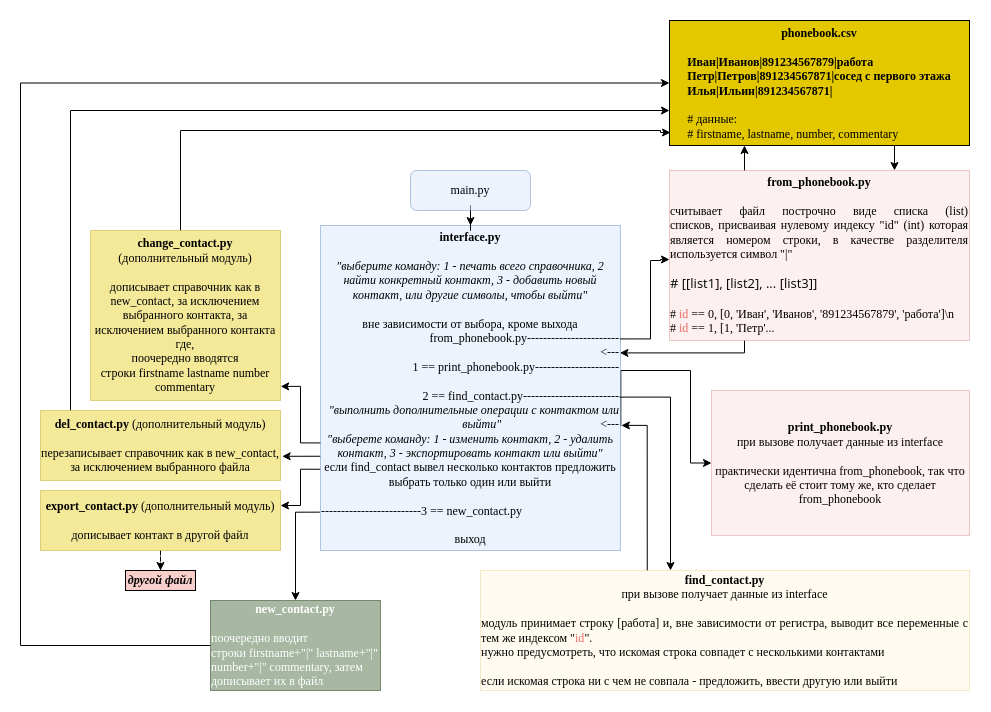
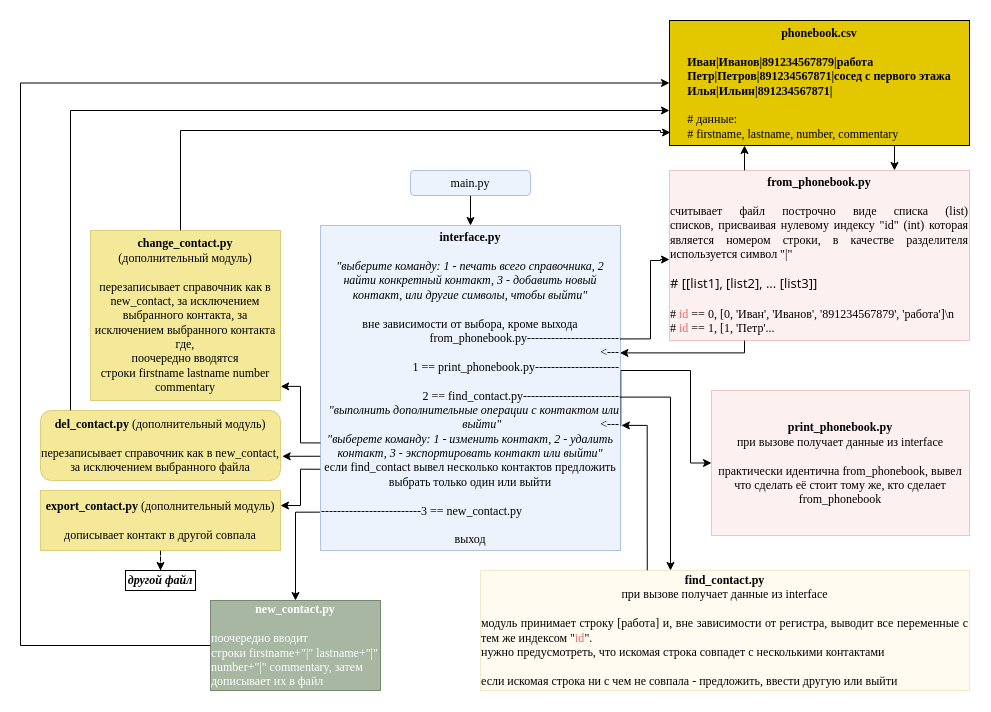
node "main.ру": size 120x40 -> 120x25
node "change_contact.py (дополнительный модуль) дописывает справочник как в new_contact, за исключением выбранного контакта, за исключением выбранного контакта где, поочередно вводятся строки firstname lastname number commentary": label "change_contact.py (дополнительный модуль) дописывает справочник как в new_contact, за исключением выбранного контакта, за исключением выбранного контакта где, поочередно вводятся строки firstname lastname number commentary" -> "change_contact.py (дополнительный модуль) перезаписывает справочник как в new_contact, за исключением выбранного контакта, за исключением выбранного контакта где, поочередно вводятся строки firstname lastname number commentary"
node "del_contact.py (дополнительный модуль) перезаписывает справочник как в new_contact, за исключением выбранного файла": shape rectangle -> rounded rectangle
node "print_phonebook.py при вызове получает данные из interface практически идентична from_phonebook, так что сделать её стоит тому же, кто сделает from_phonebook": label "print_phonebook.py при вызове получает данные из interface практически идентична from_phonebook, так что сделать её стоит тому же, кто сделает from_phonebook" -> "print_phonebook.py при вызове получает данные из interface практически идентична from_phonebook, вывел что сделать её стоит тому же, кто сделает from_phonebook"
node "export_contact.py (дополнительный модуль) дописывает контакт в другой файл": label "export_contact.py (дополнительный модуль) дописывает контакт в другой файл" -> "export_contact.py (дополнительный модуль) дописывает контакт в другой совпала"
node "другой файл": fillcolor #f8cecc -> #ffffff
